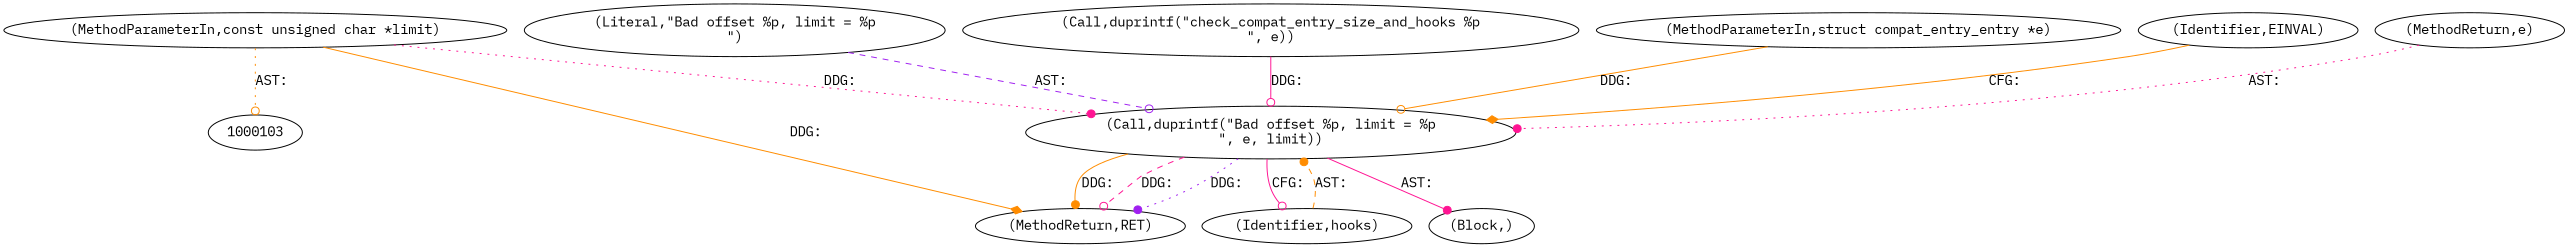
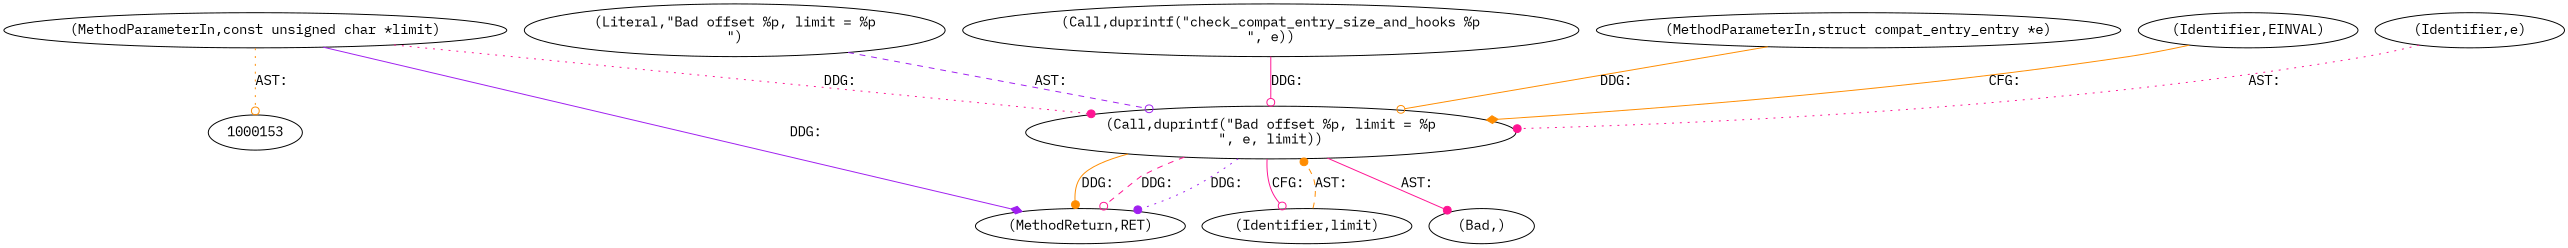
node "(MethodReturn,e)": label "(MethodReturn,e)" -> "(Identifier,e)"
edge "(MethodParameterIn,const unsigned char *limit)" -> "(MethodReturn,RET)": color darkorange -> purple
node "1000103": label "1000103" -> "1000153"
node "(Identifier,hooks)": label "(Identifier,hooks)" -> "(Identifier,limit)"
node "(Block,)": label "(Block,)" -> "(Bad,)"
